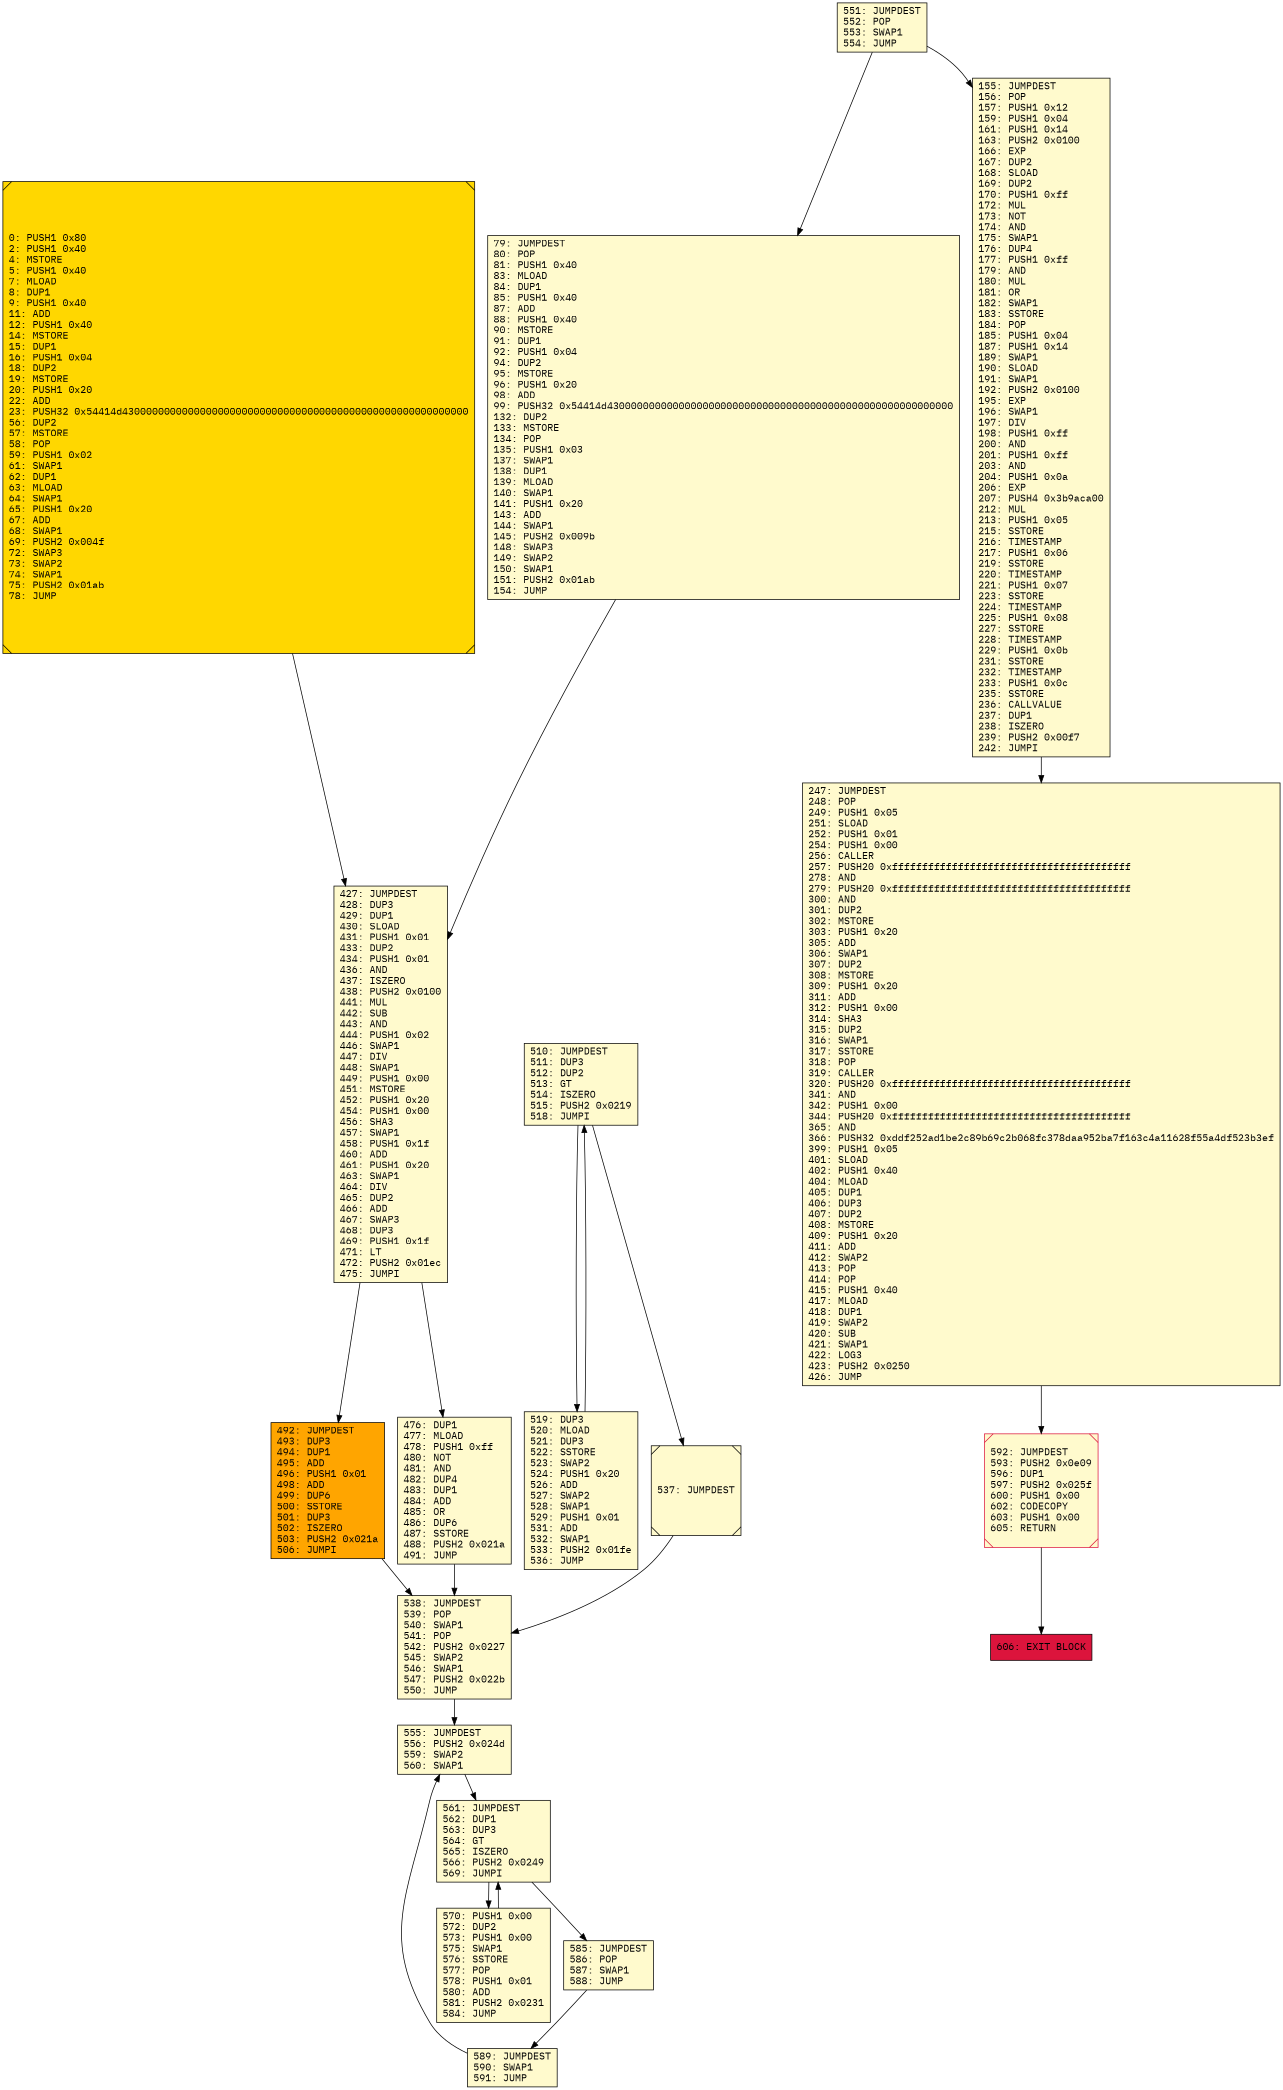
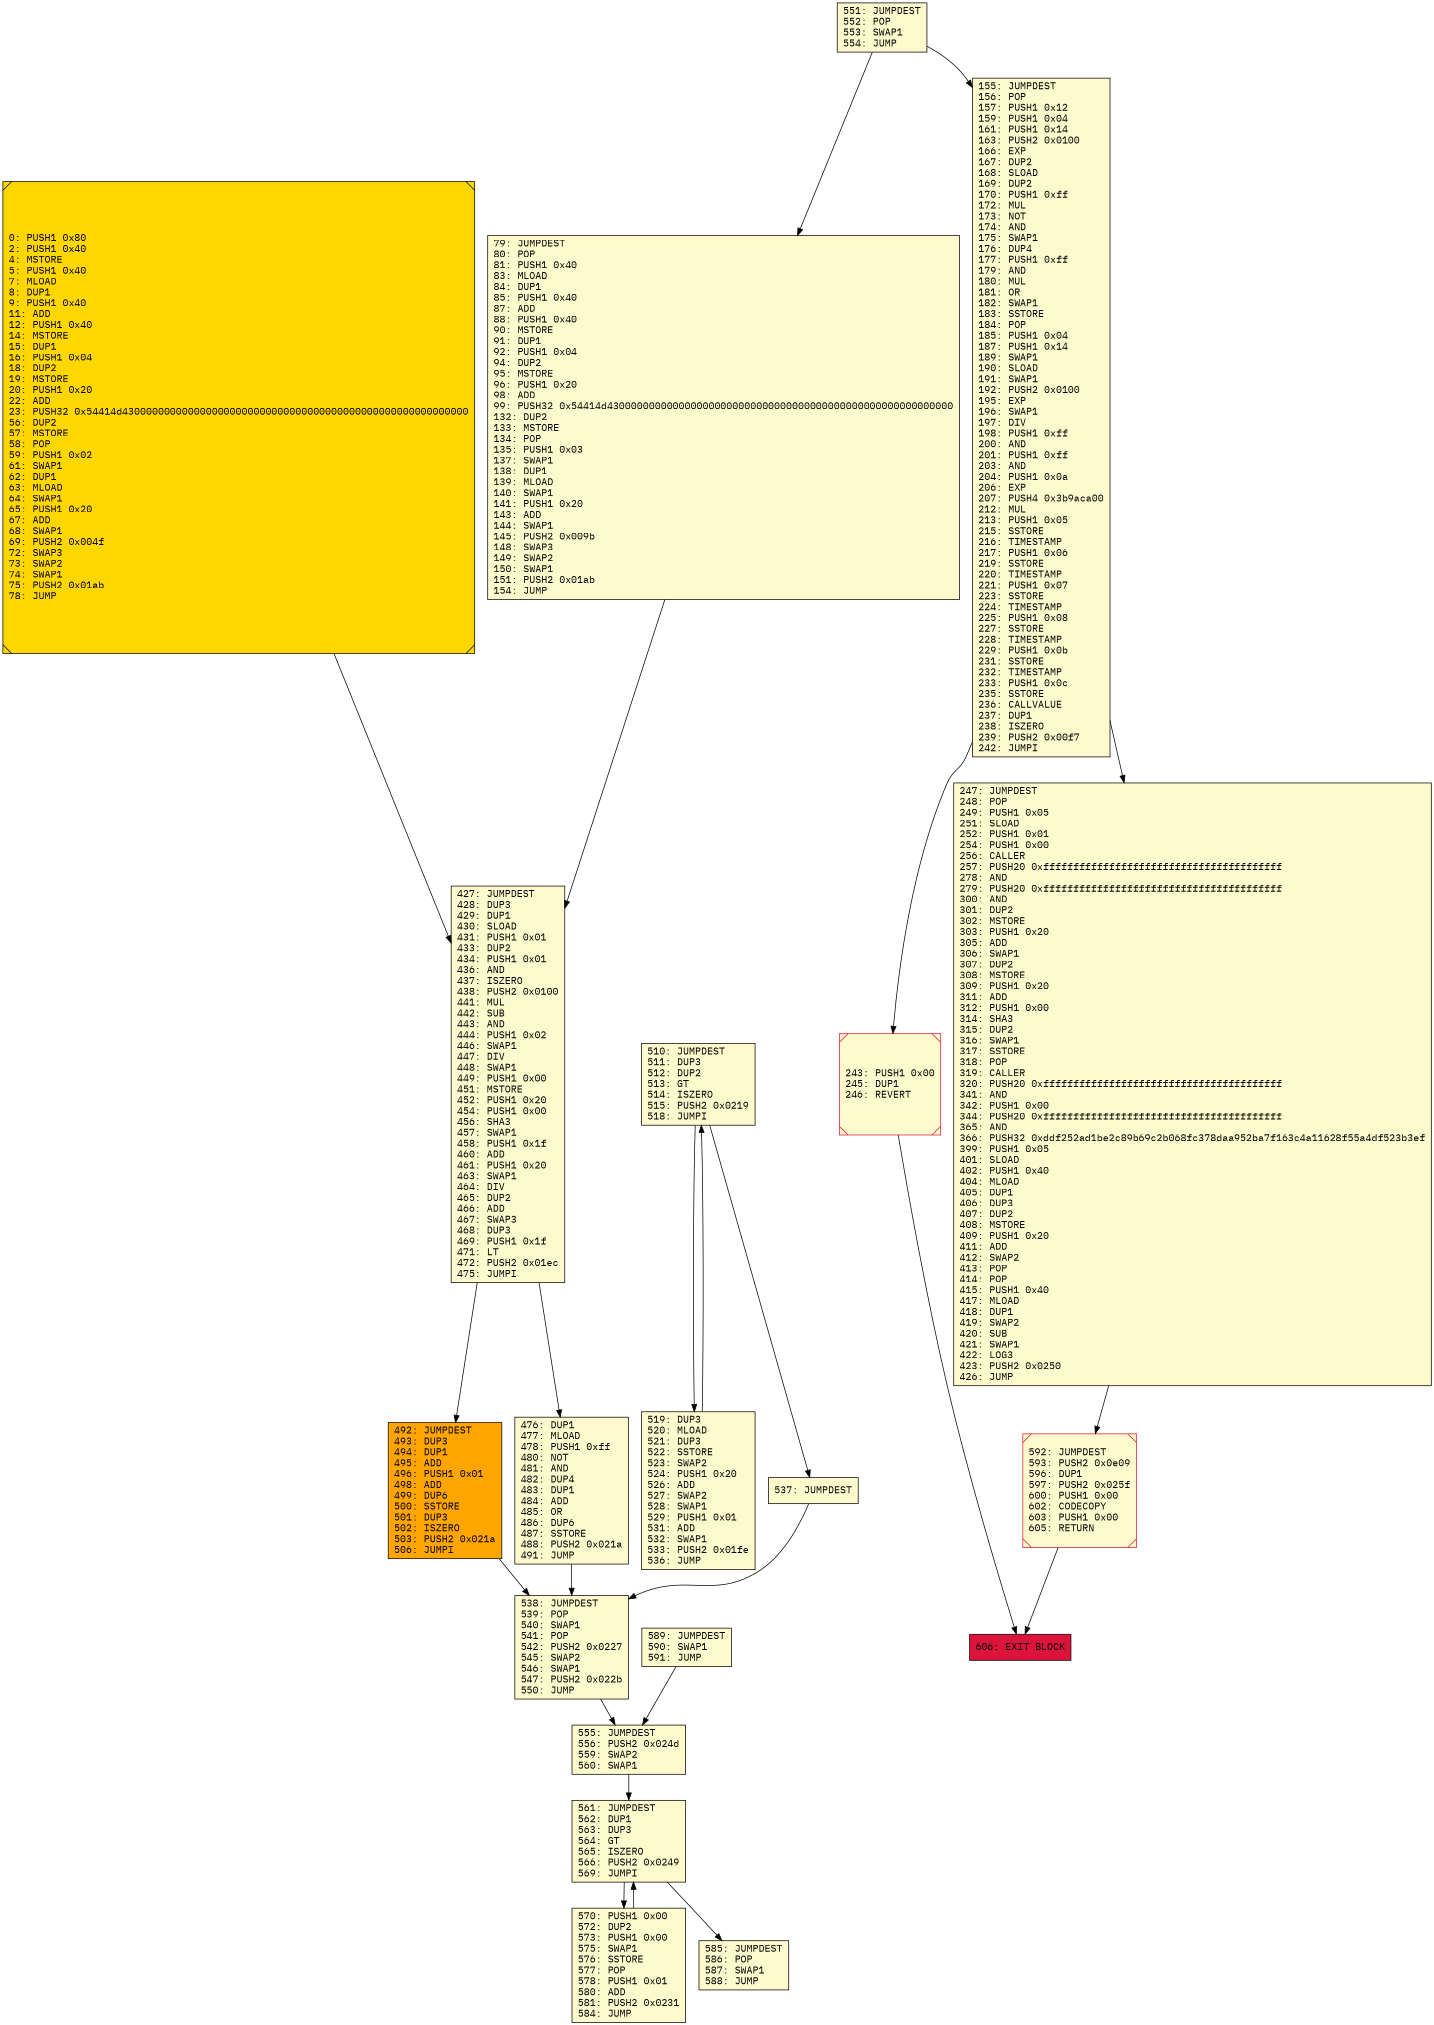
node "243: PUSH1 0x00 245: DUP1 246: REVERT": added
node "537: JUMPDEST": shape Msquare -> box
edge "585: JUMPDEST 586: POP 587: SWAP1 588: JUMP" -> "589: JUMPDEST 590: SWAP1 591: JUMP": removed
